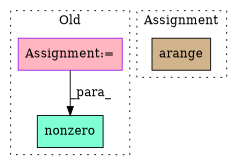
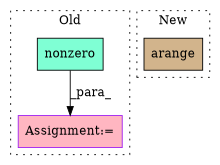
cluster "Assignment": label "Assignment" -> "New"
edge "Assignment:=" -> "nonzero": reversed
